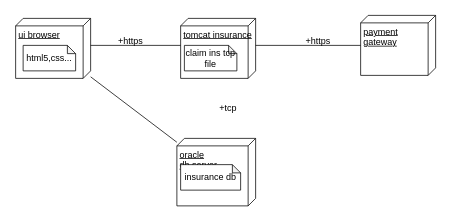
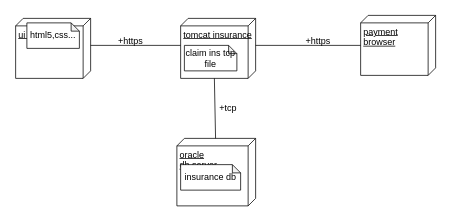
node "payment gateway": label "payment gateway" -> "payment browser"
node "html5,css...": moved (49, 58) -> (53, 36)
edge "ui browser" -- "oracle db server": now "tomcat insurance" -- "oracle db server"
